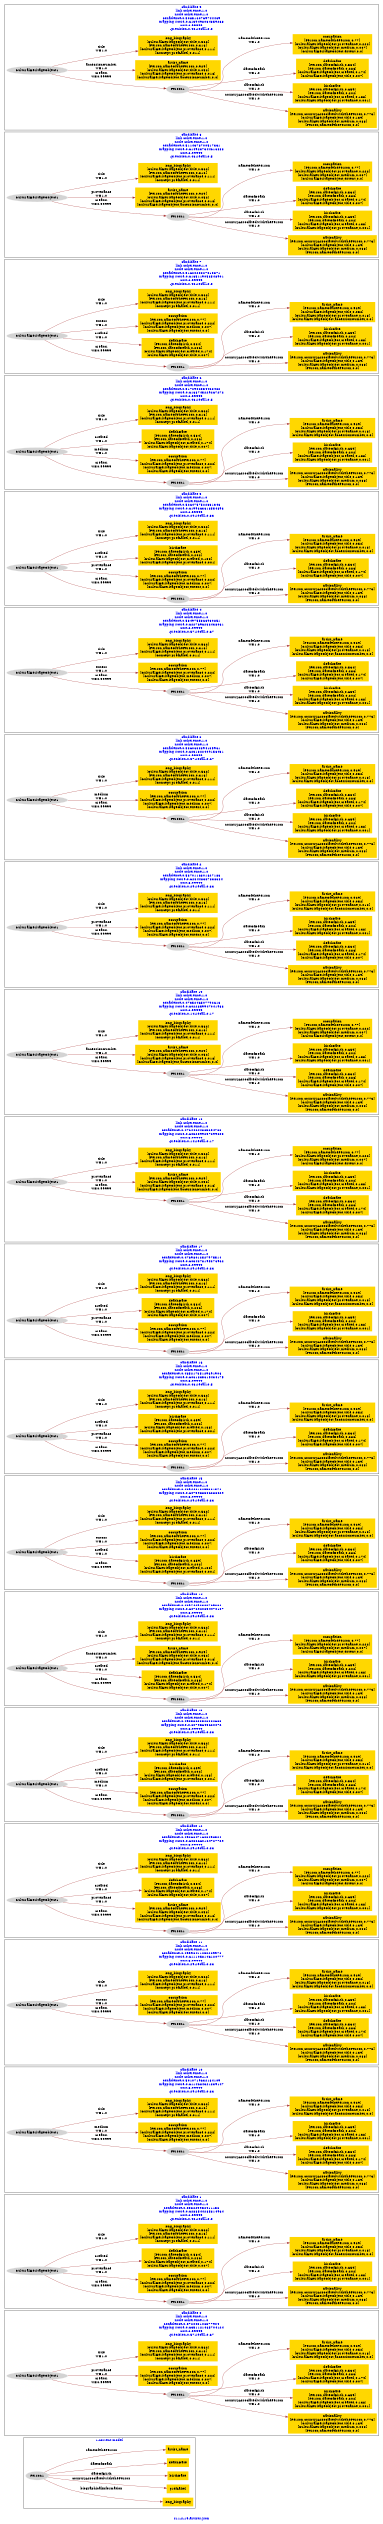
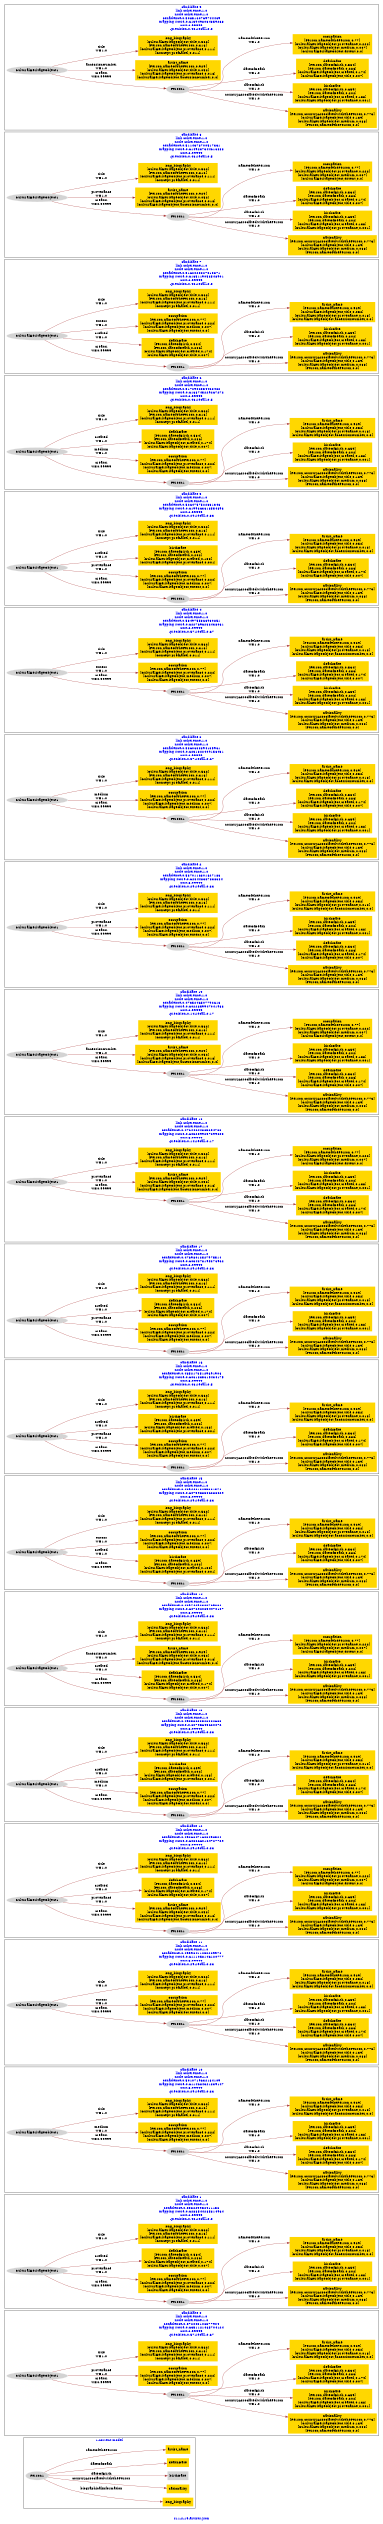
node "birthDate": fillcolor gold -> lightgray
node "prefLabel": label "prefLabel" -> "nationality"
